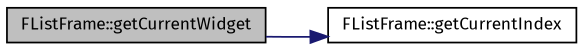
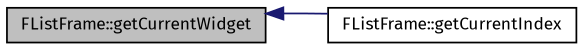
edge "FListFrame::getCurrentWidget" -> "FListFrame::getCurrentIndex": reversed
